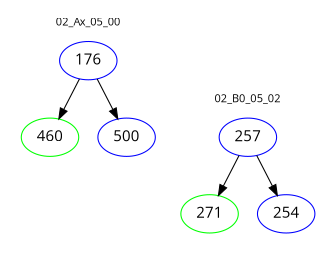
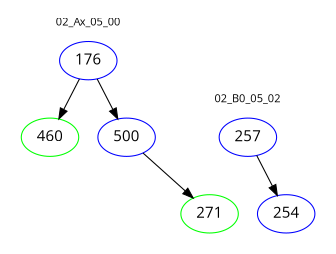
edge "257" -> "271": now "500" -> "271"
